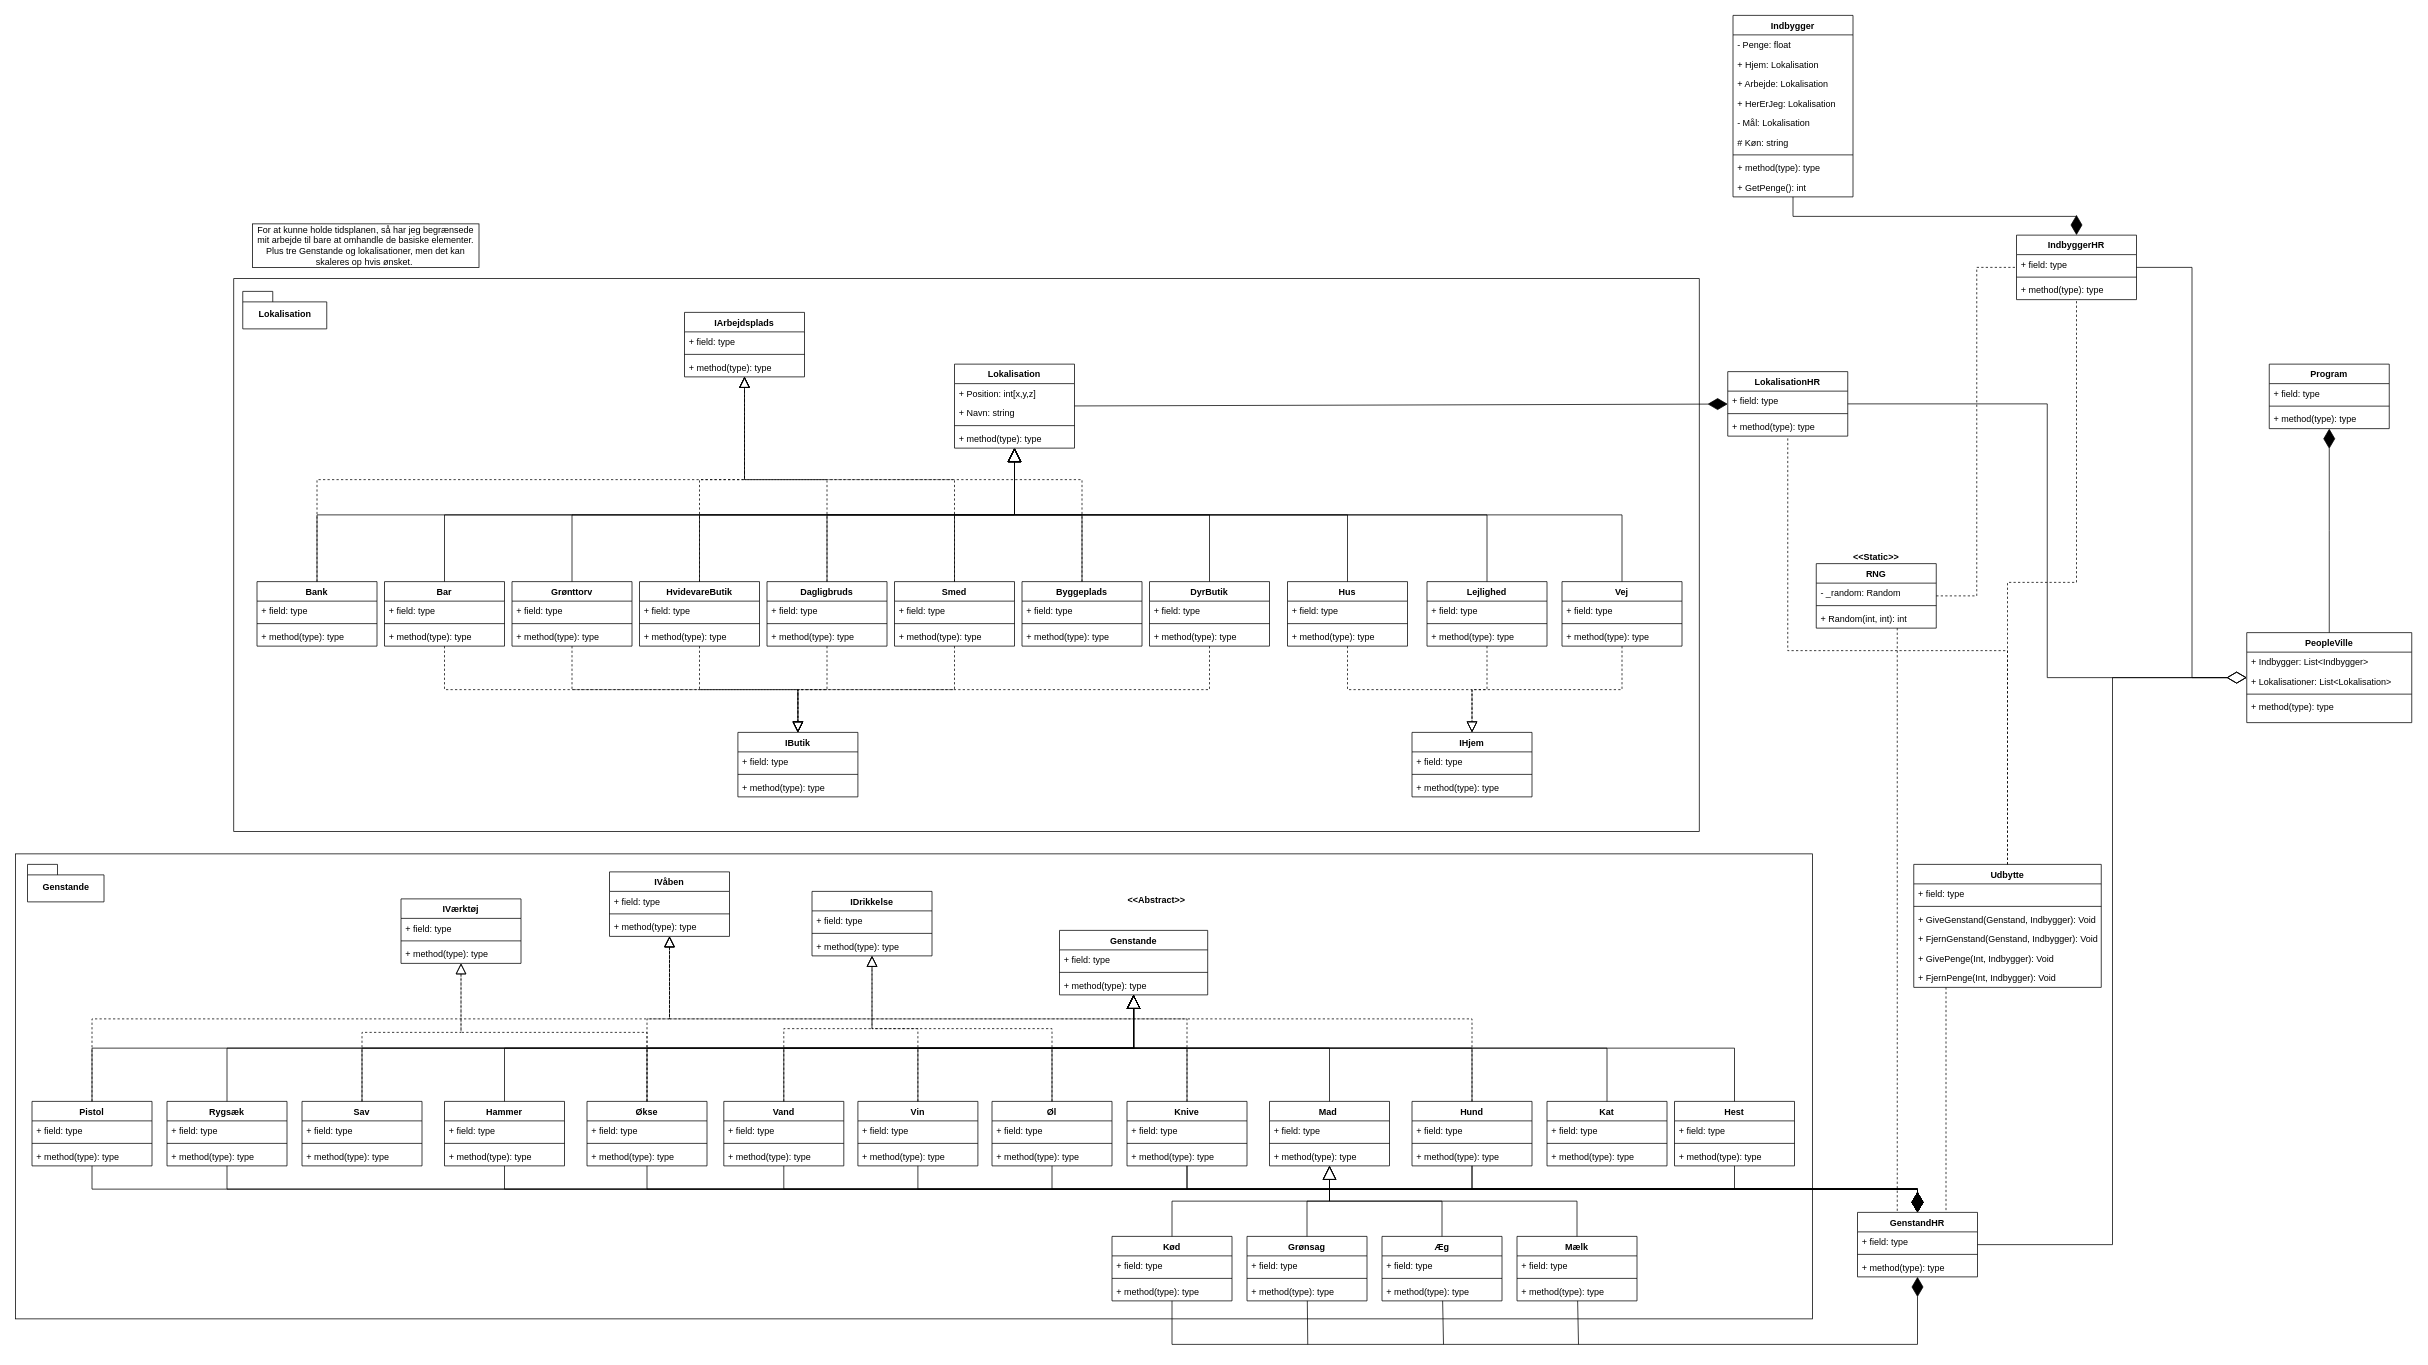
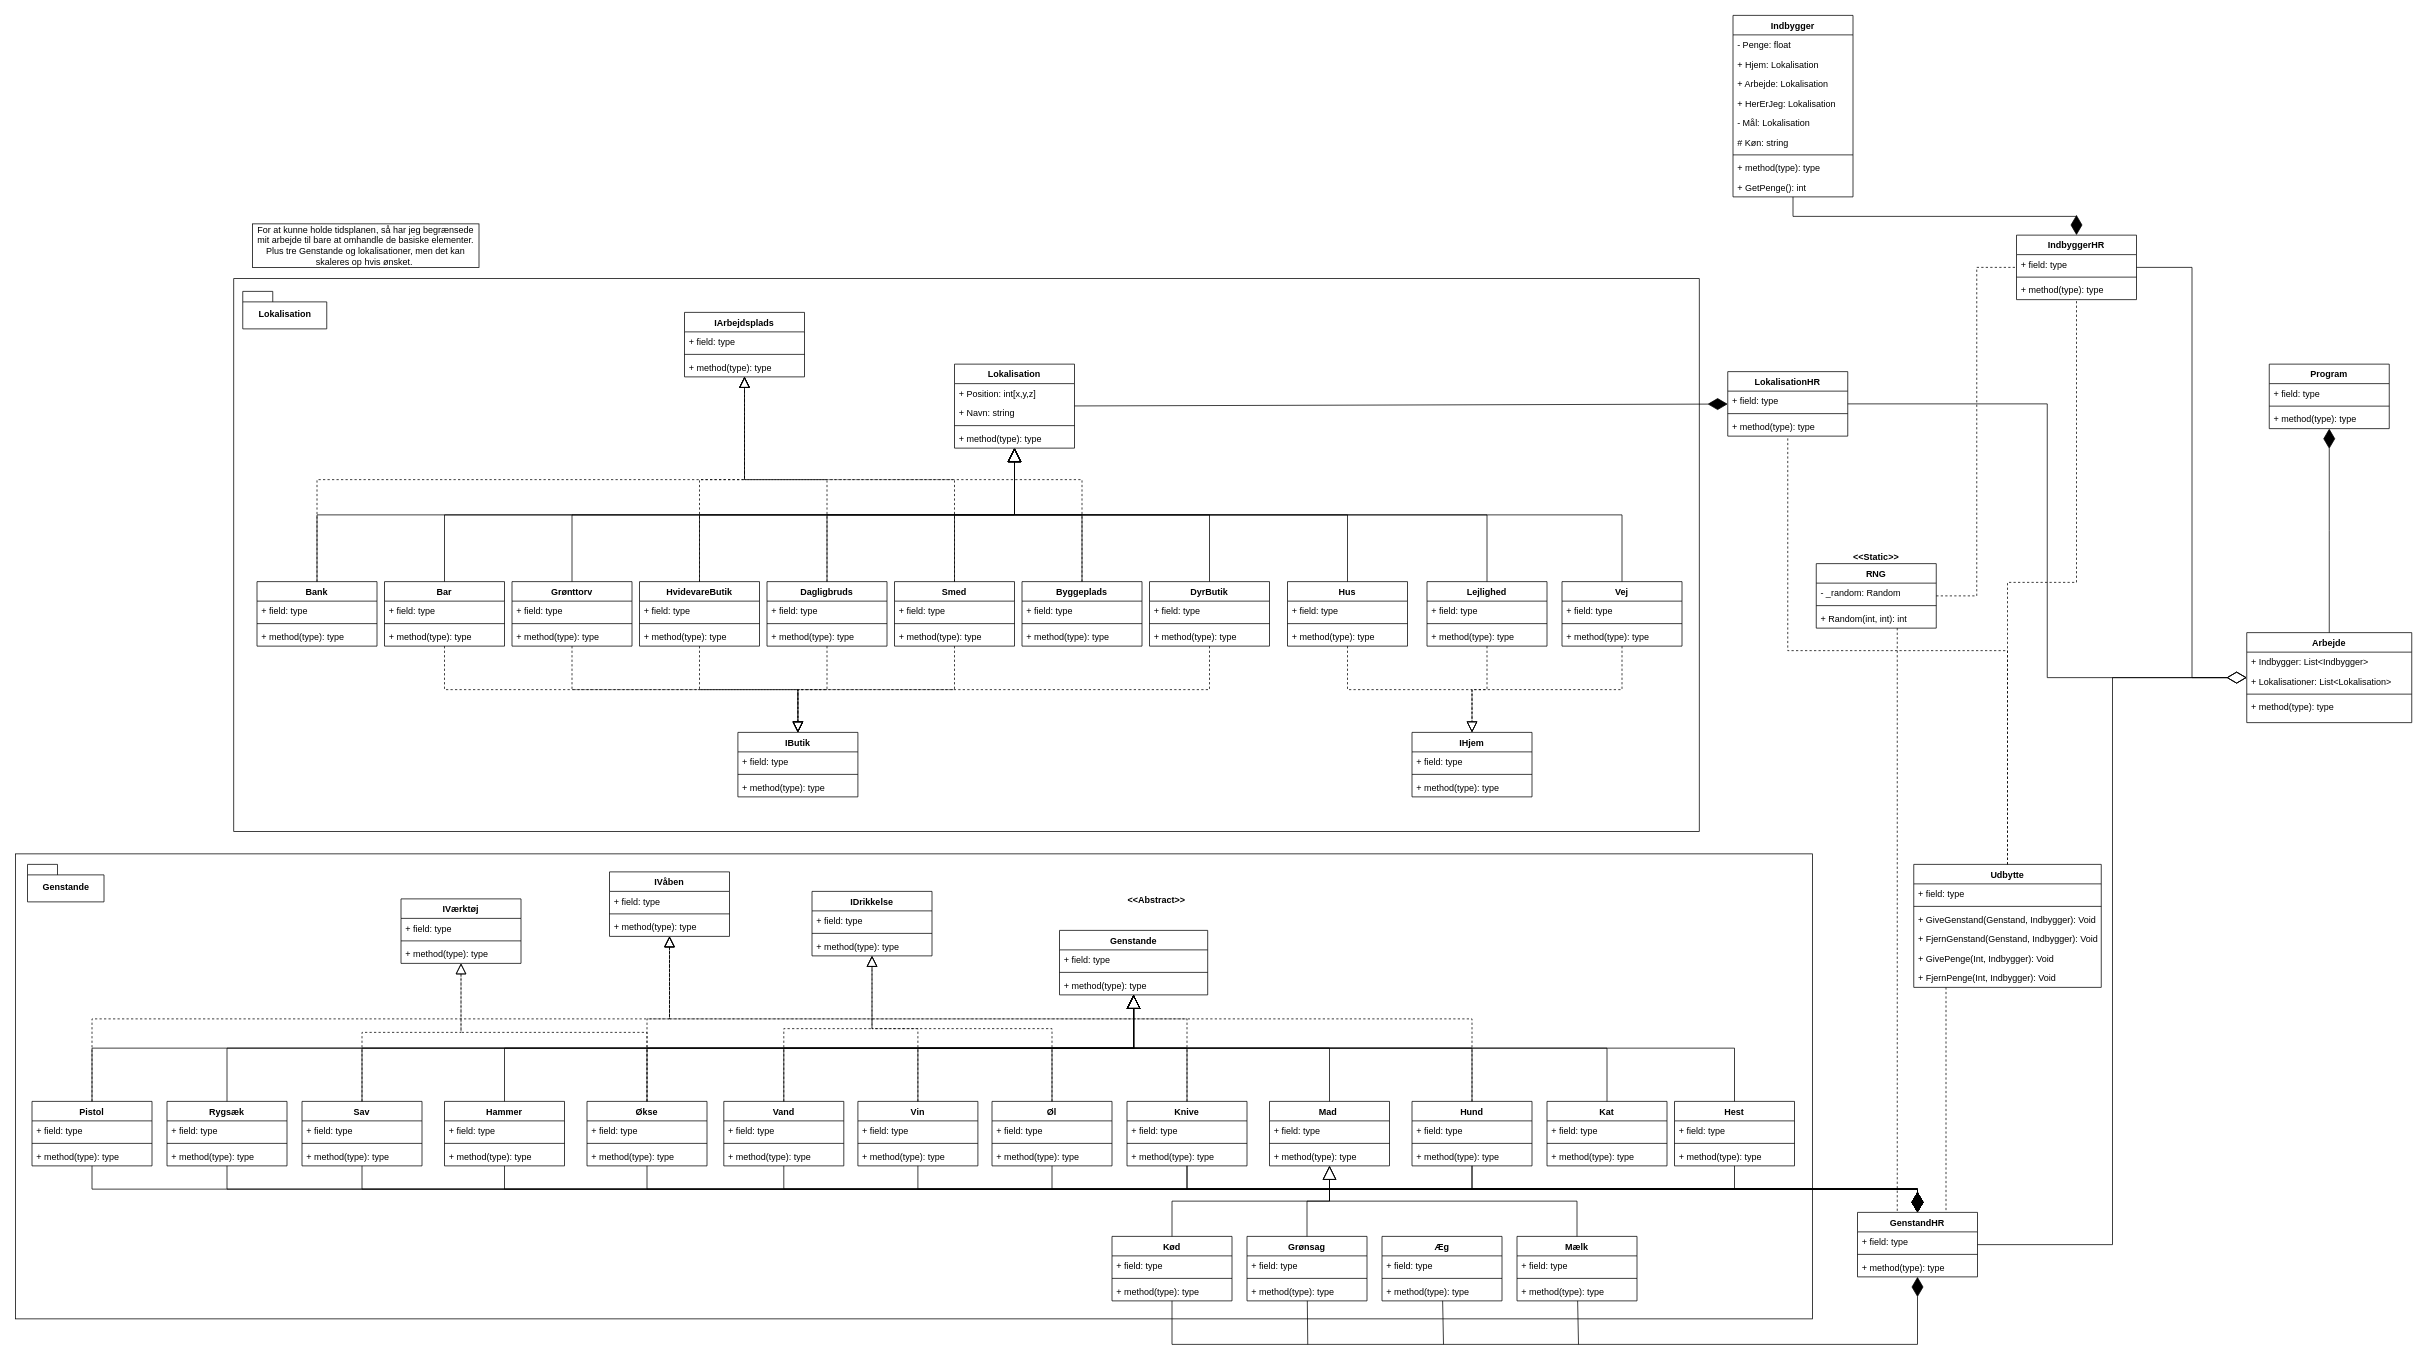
node "PeopleVille": label "PeopleVille" -> "Arbejde"
edge "Sav" -> "GenstandHR": added
edge "Æg" -> "Mad": removed
